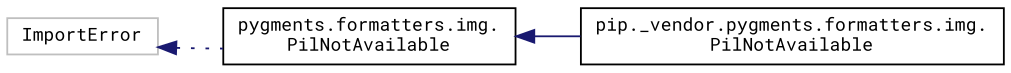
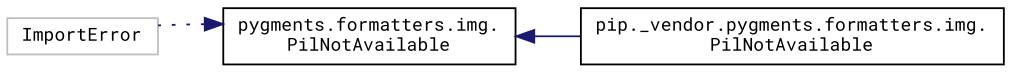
edge "pygments.formatters.img. PilNotAvailable" -> "ImportError": reversed
